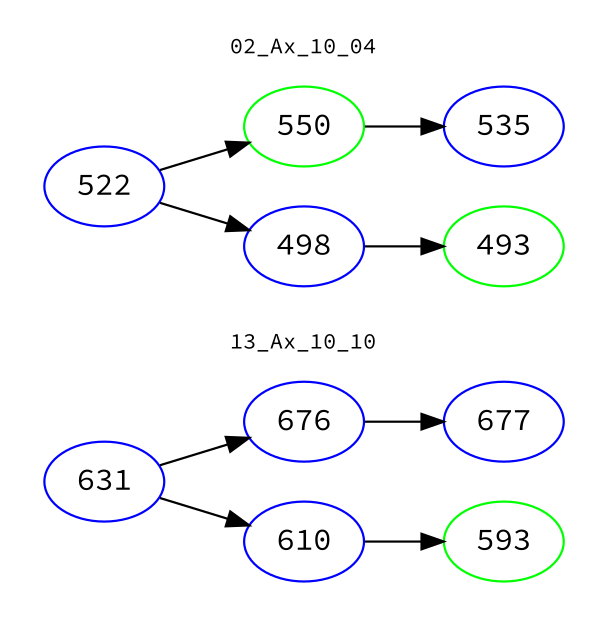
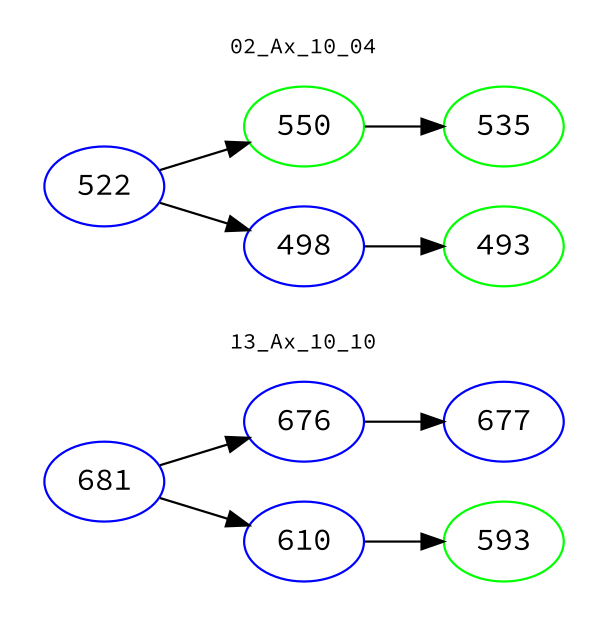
node "535": color blue -> green
node "631": label "631" -> "681"
